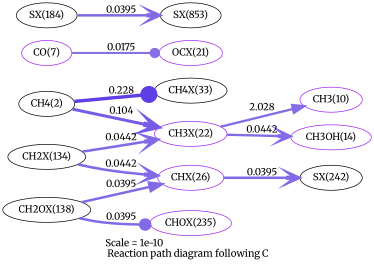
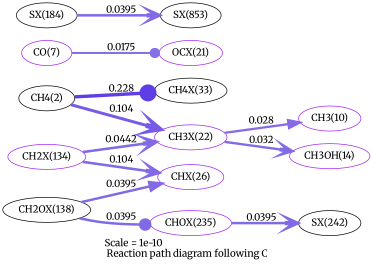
edge "CH3X(22)" -> "CH3(10)": label " 2.028" -> " 0.028"
edge "CH3X(22)" -> "CH3OH(14)": label " 0.0442" -> " 0.032"
node "CH2X(134)": color black -> purple
edge "CH2X(134)" -> "CHX(26)": label " 0.0442" -> " 0.104"
edge "CHX(26)" -> "SX(242)": now "CHOX(235)" -> "SX(242)"
